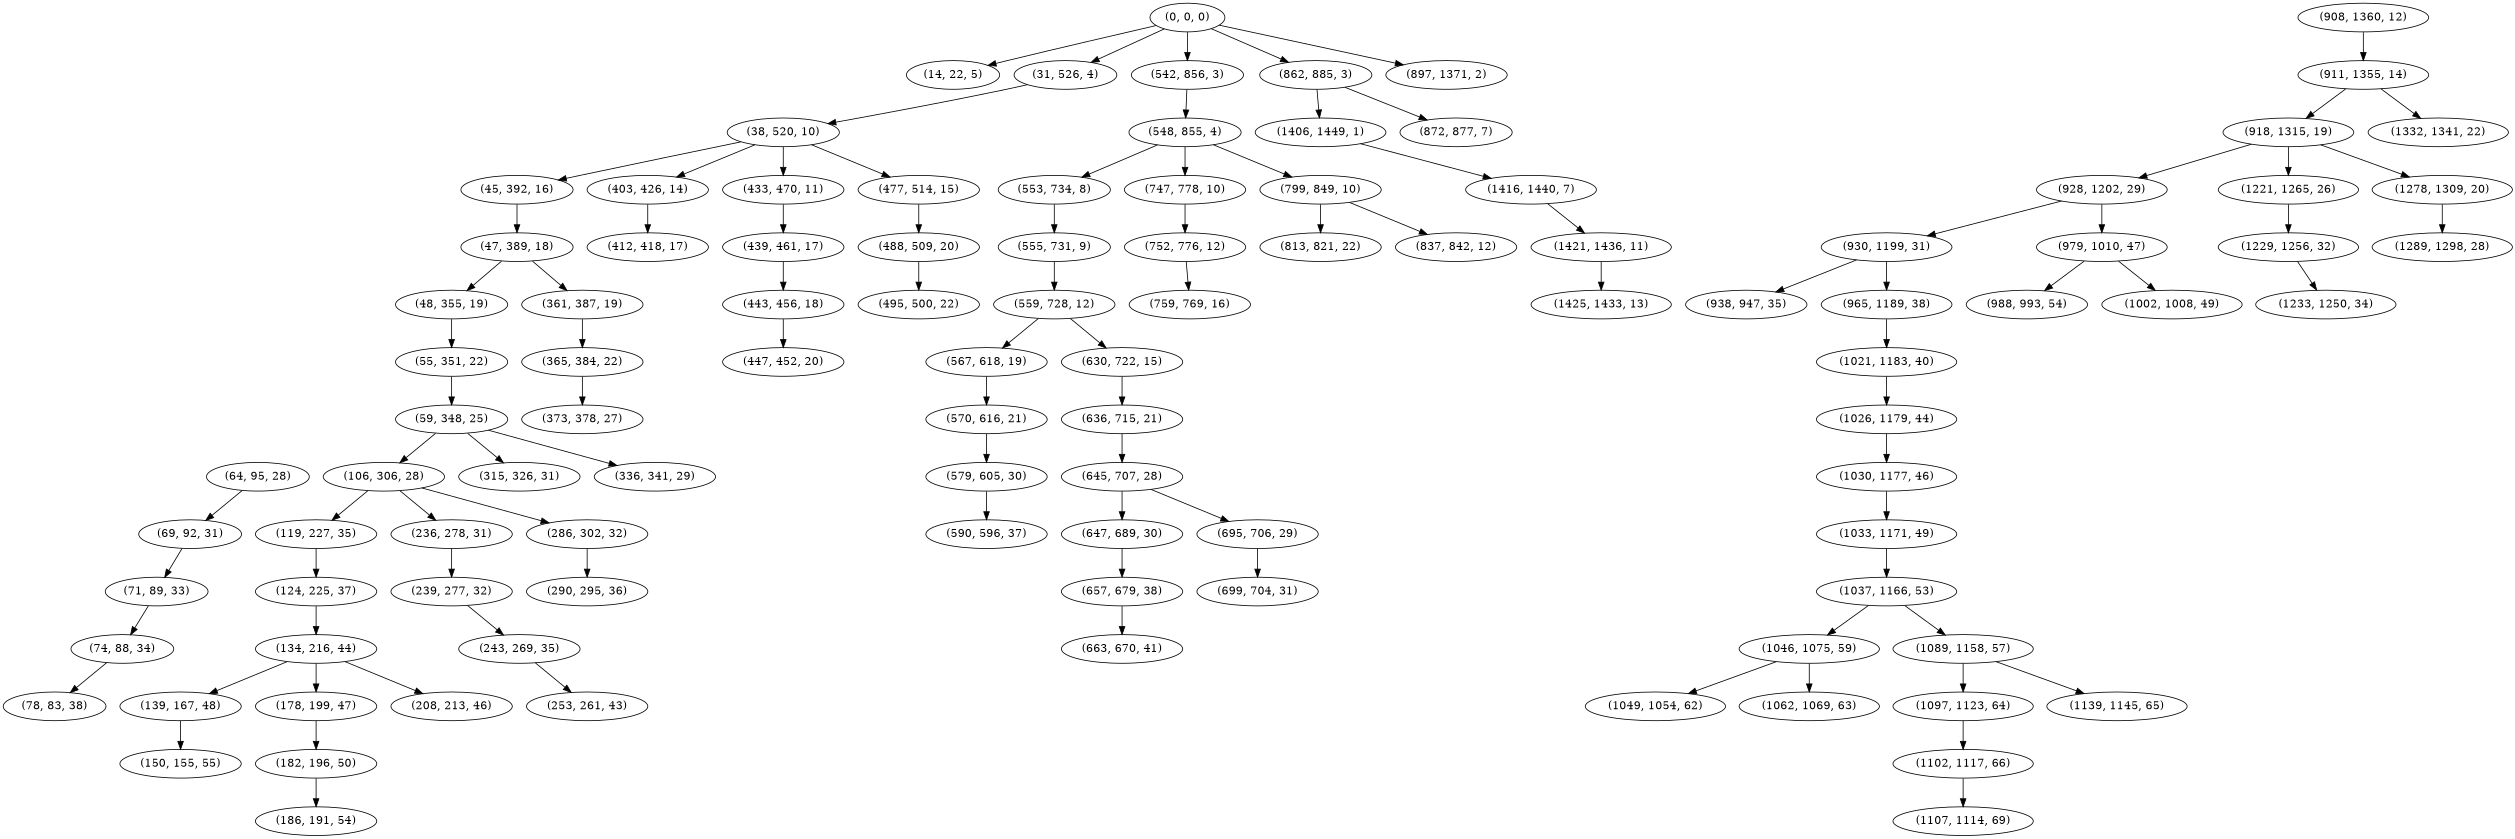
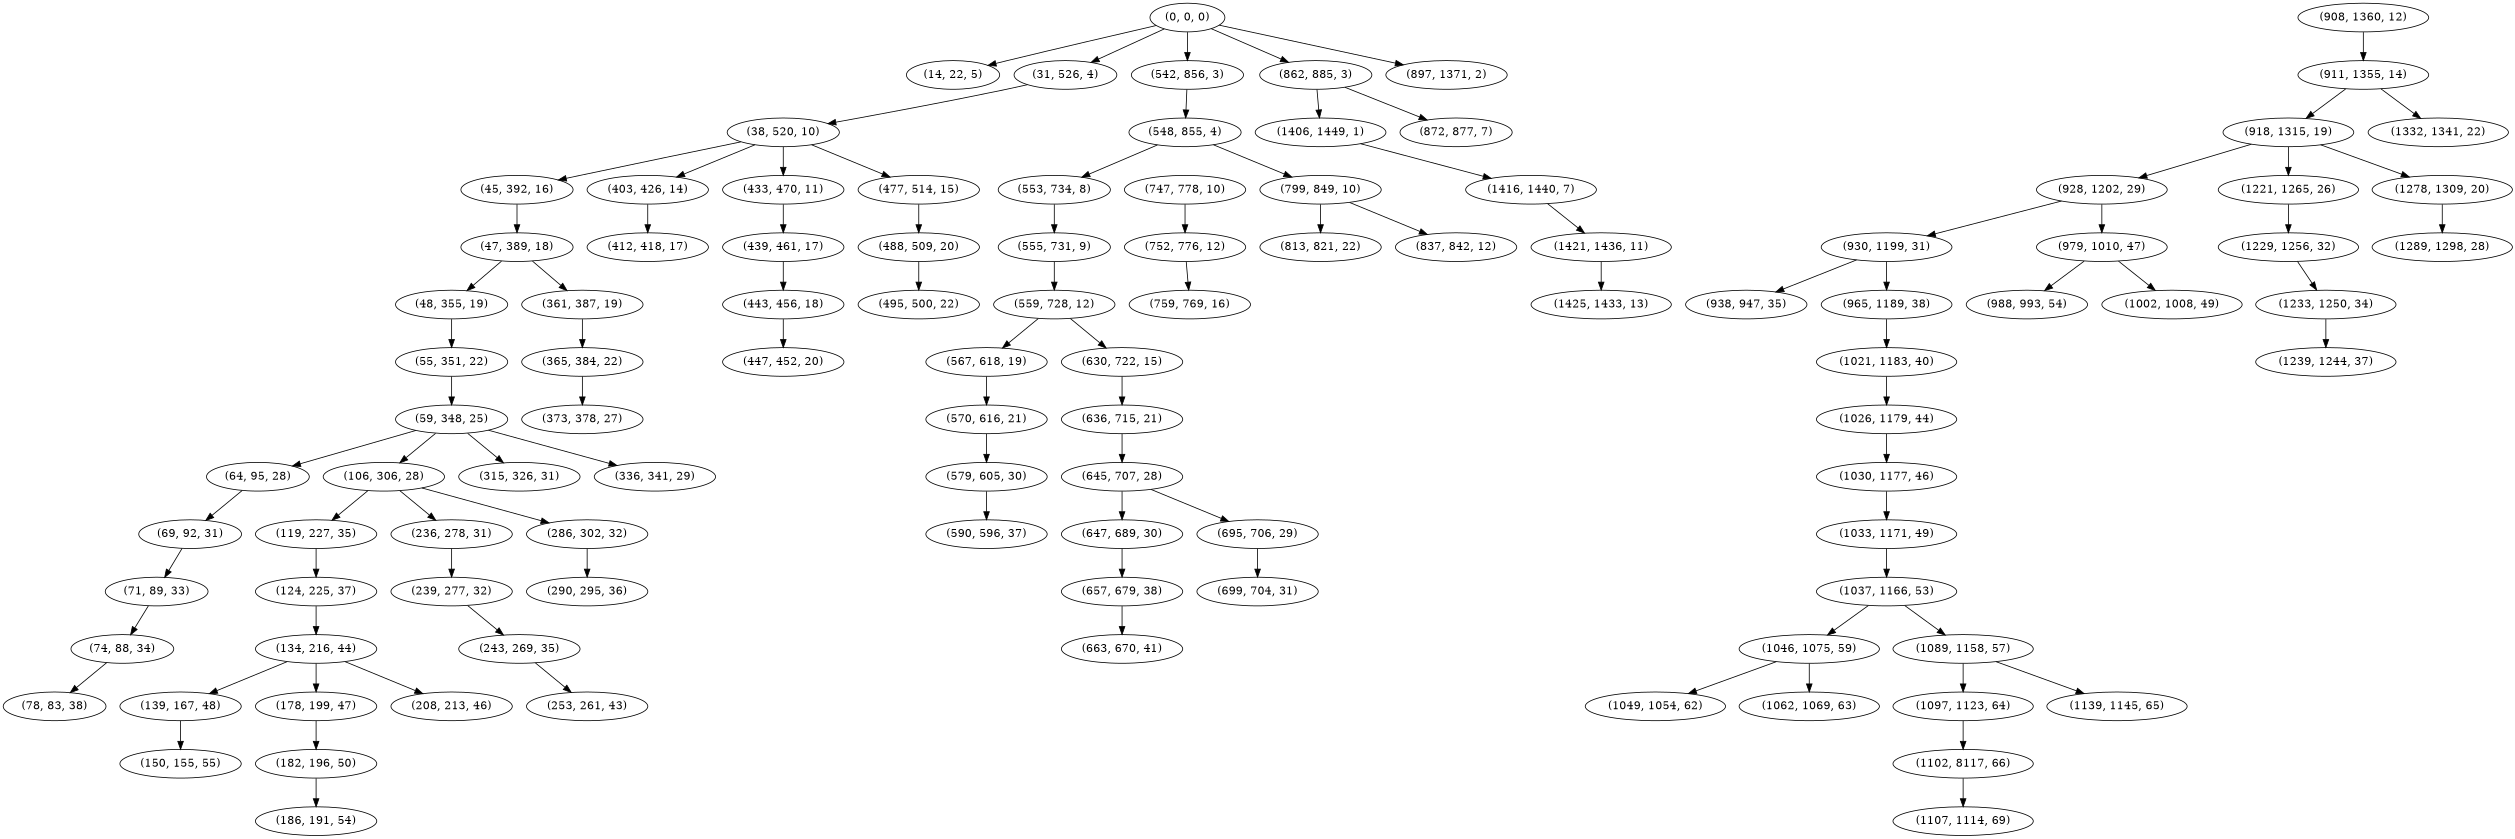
edge "(548, 855, 4)" -> "(747, 778, 10)": removed
node "(1239, 1244, 37)": added
edge "(59, 348, 25)" -> "(64, 95, 28)": added
node "(1102, 1117, 66)": label "(1102, 1117, 66)" -> "(1102, 8117, 66)"
